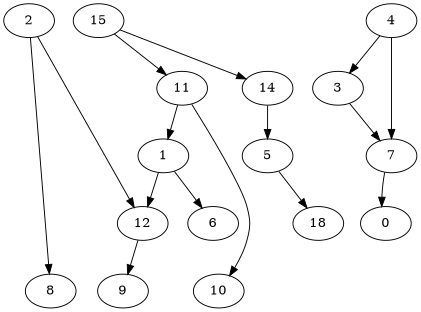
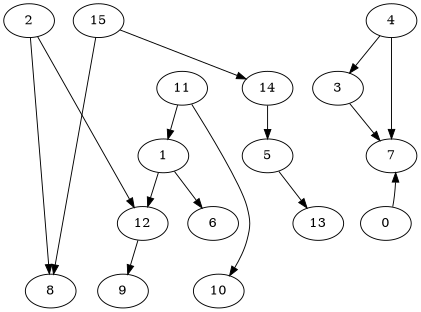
edge "15" -> "11": now "15" -> "8"
edge "7" -> "0": reversed
node "18": label "18" -> "13"
